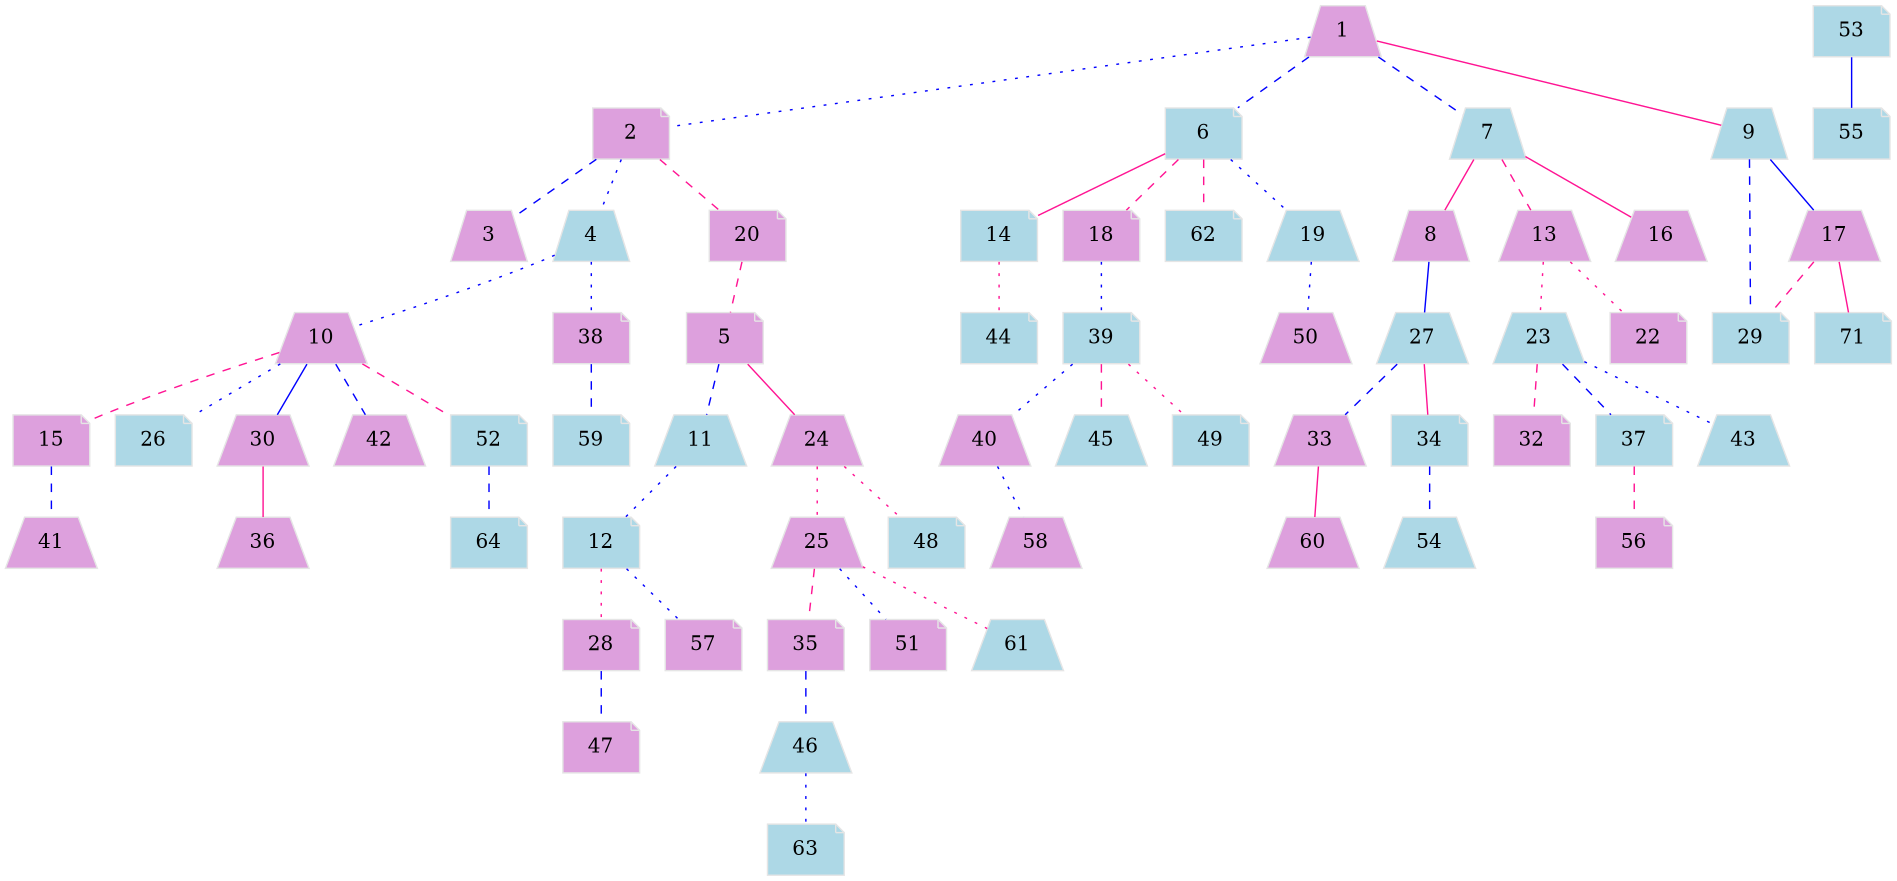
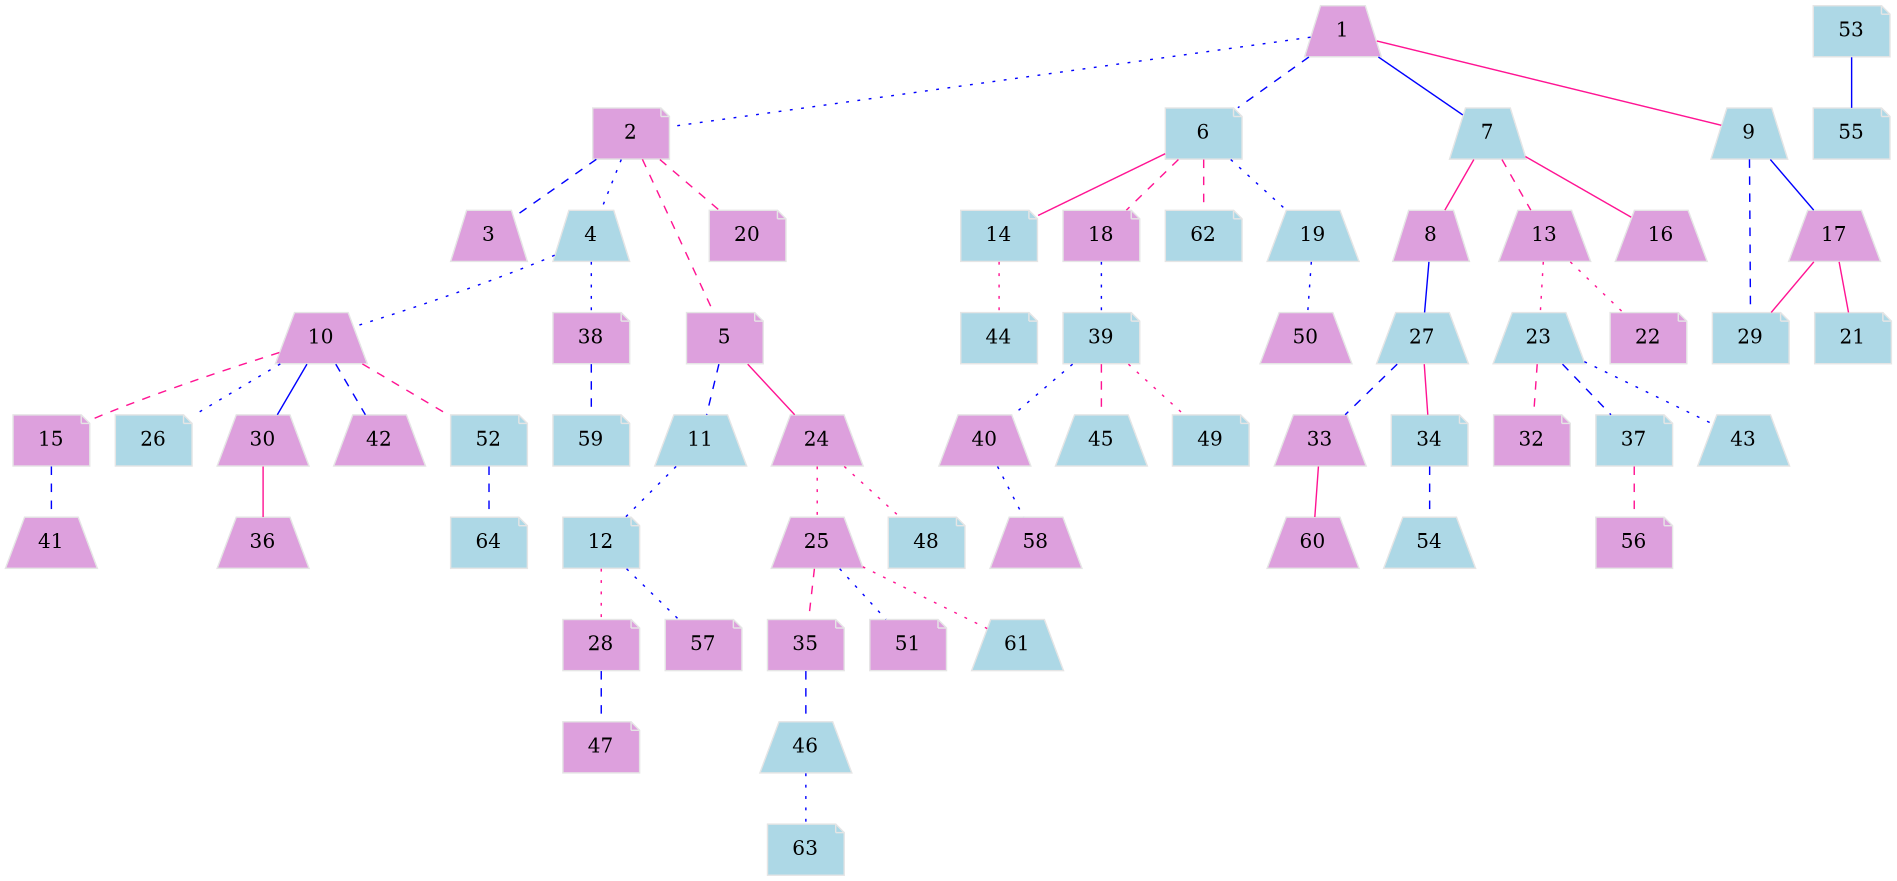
edge "1" -- "7": style dashed -> solid
edge "20" -- "5": now "2" -- "5"
edge "17" -- "29": style dashed -> solid
node "71": label "71" -> "21"
